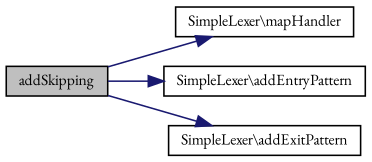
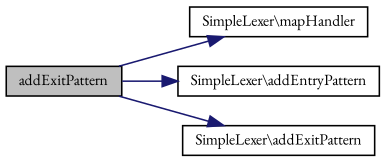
node "addSkipping": label "addSkipping" -> "addExitPattern"
